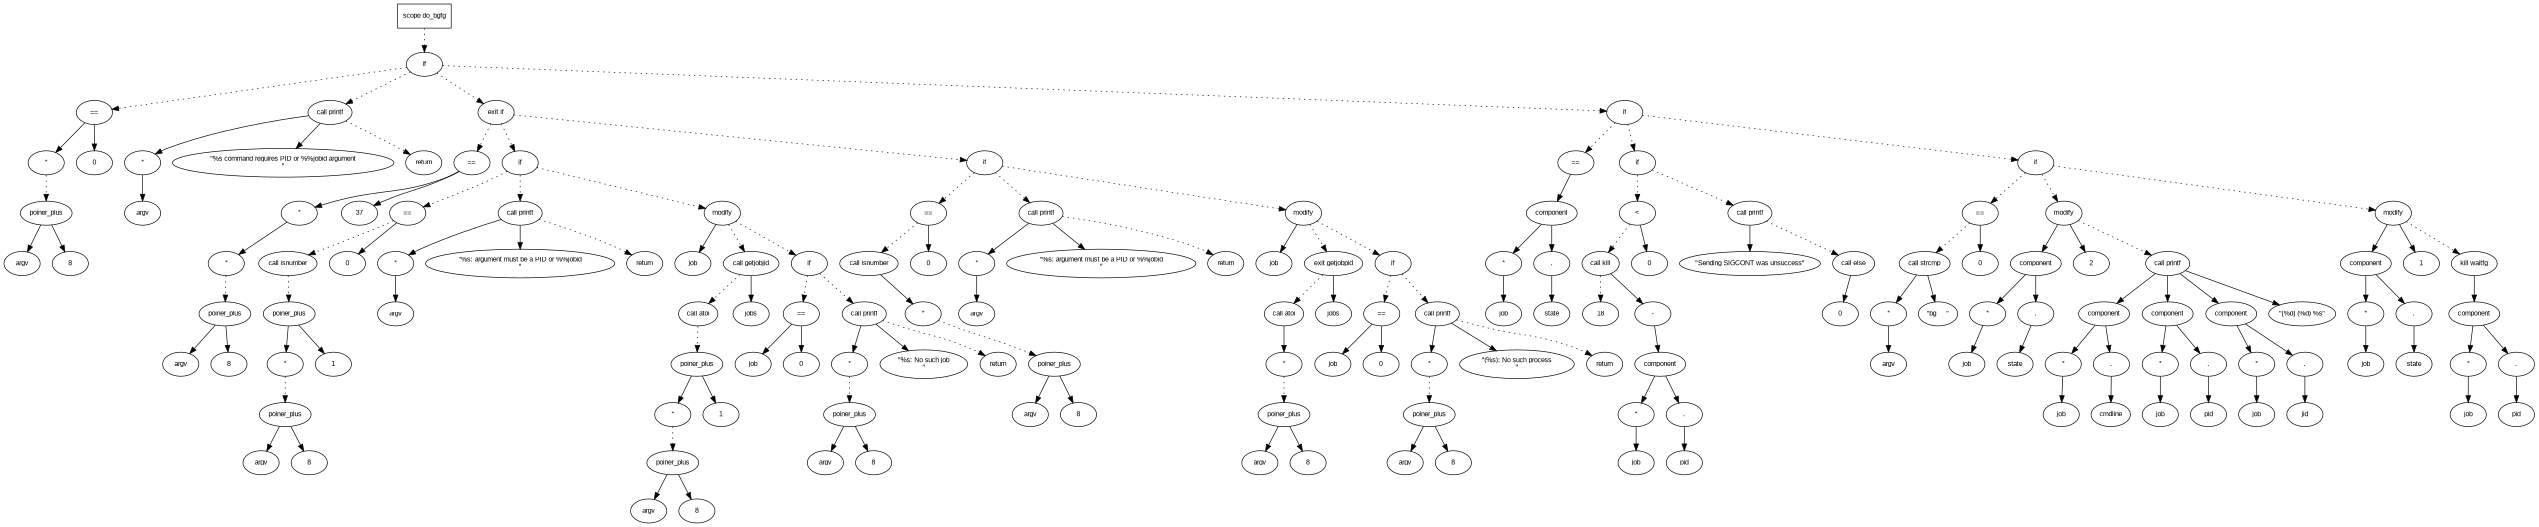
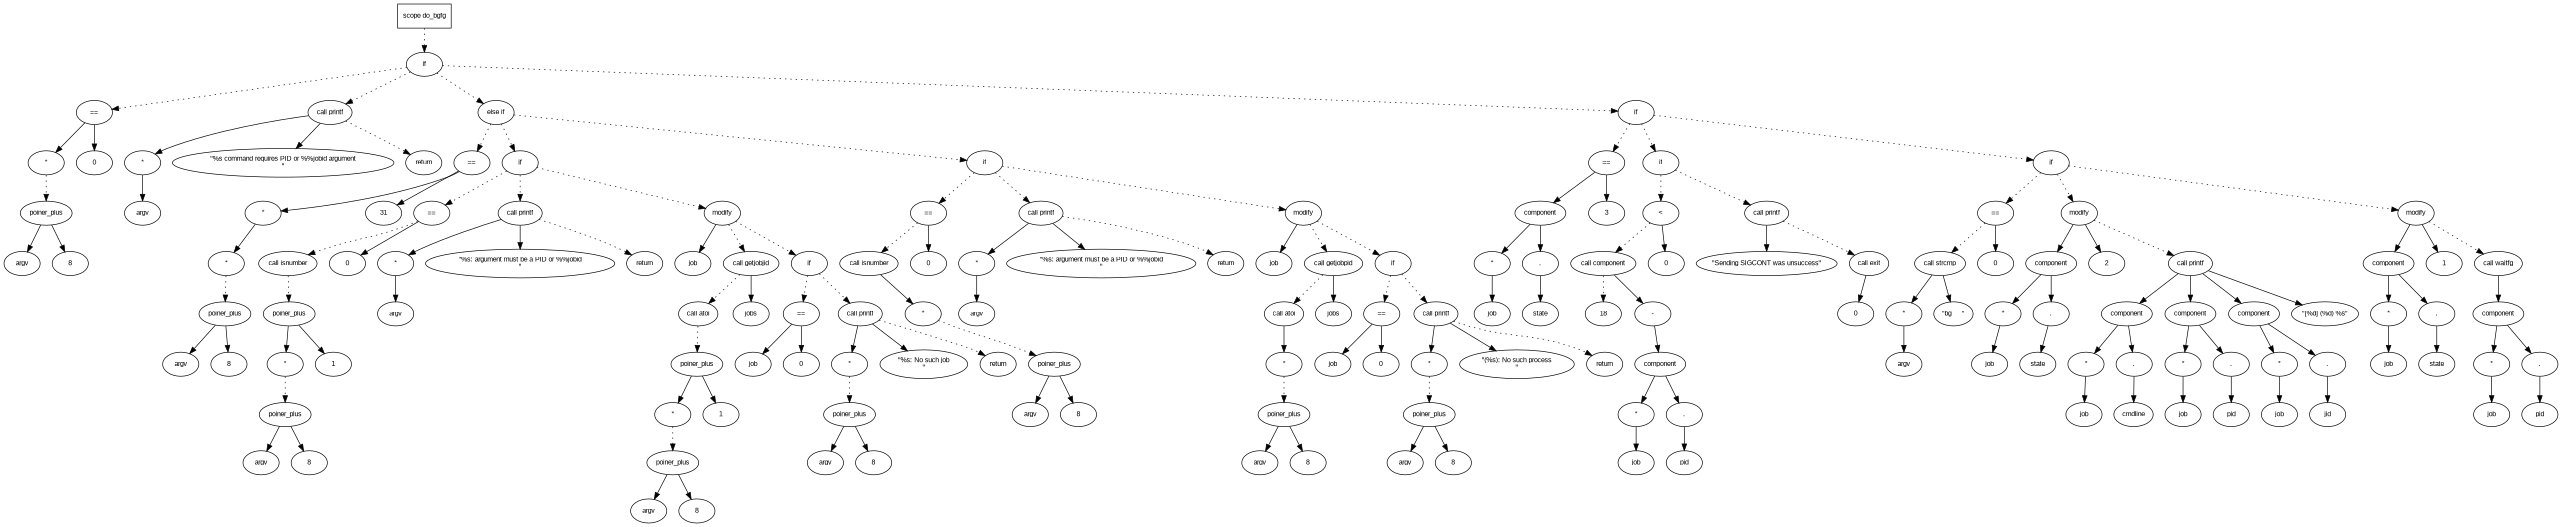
node "exit if": label "exit if" -> "else if"
node "37": label "37" -> "31"
node "3": added
node "exit getjobpid": label "exit getjobpid" -> "call getjobpid"
node "call kill": label "call kill" -> "call component"
node "call else": label "call else" -> "call exit"
node "kill waitfg": label "kill waitfg" -> "call waitfg"
